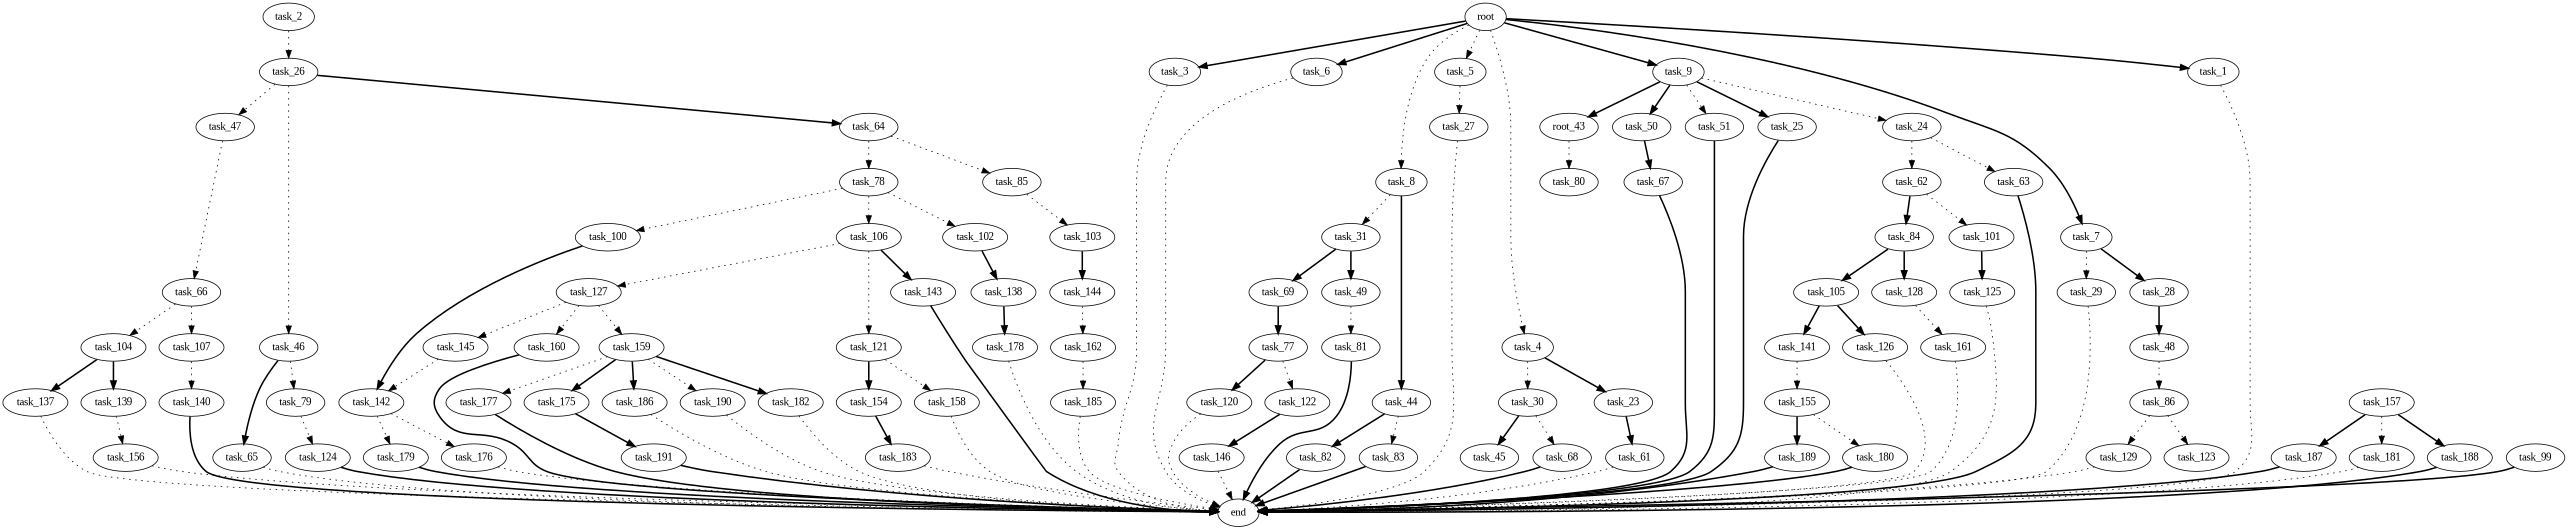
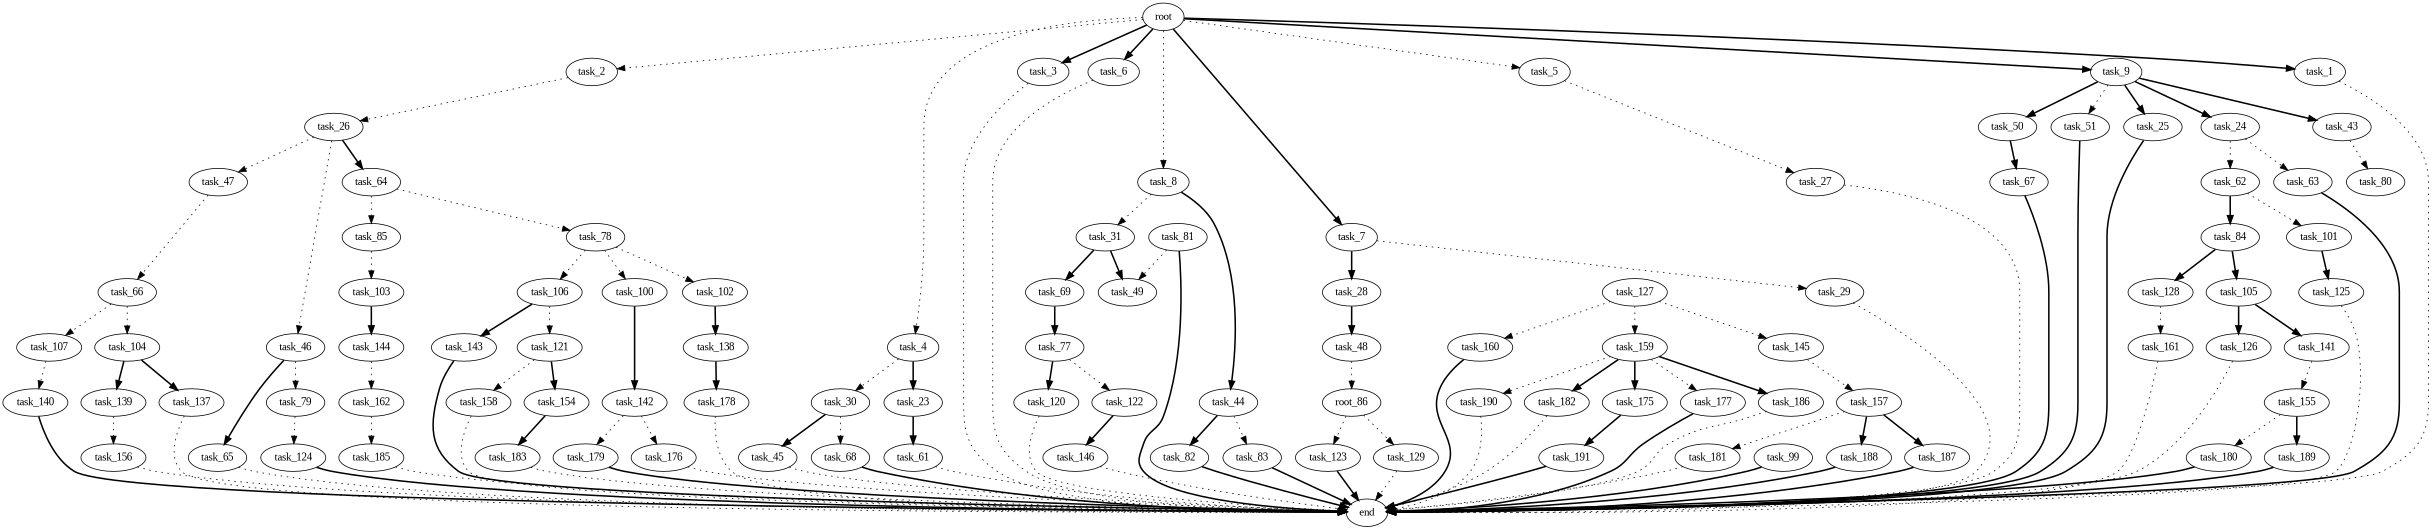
edge "root" -> "task_2": added
edge "task_9" -> "task_24": style dotted -> bold
node "root_43": label "root_43" -> "task_43"
edge "task_106" -> "task_127": removed
edge "task_49" -> "task_81": reversed
edge "task_145" -> "task_142": now "task_145" -> "task_157"
node "task_86": label "task_86" -> "root_86"
edge "task_123" -> "end": added
edge "task_45" -> "end": added
